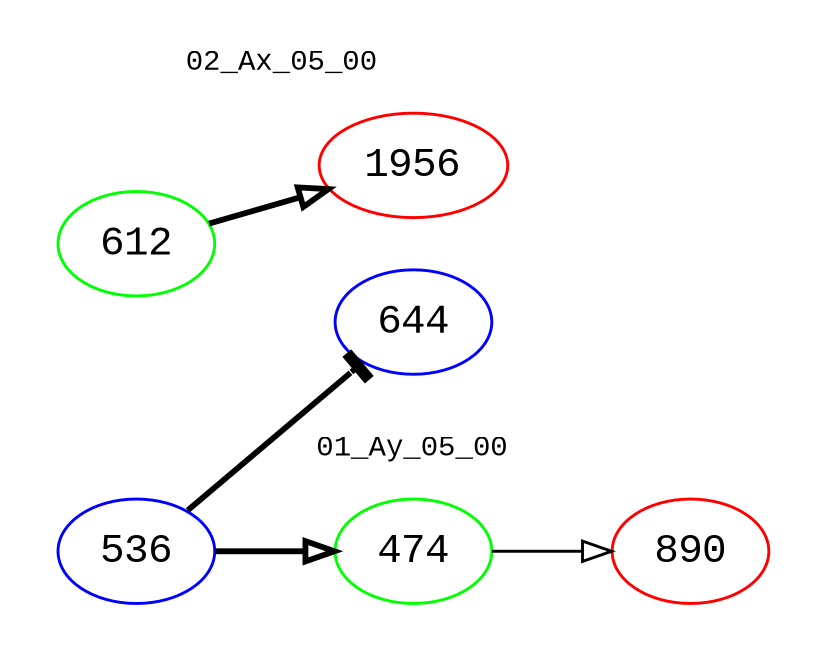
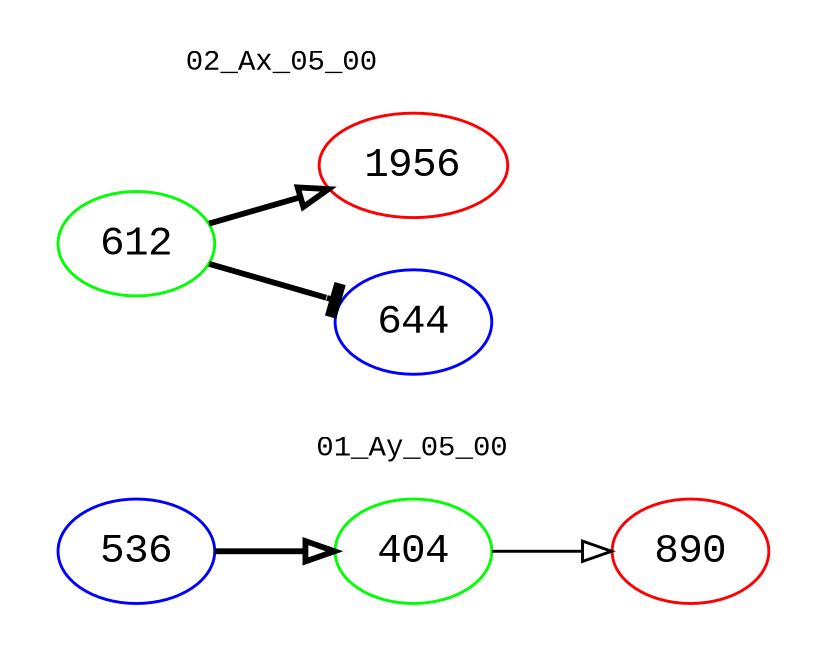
edge "536" -> "644": now "612" -> "644"
node "474": label "474" -> "404"
